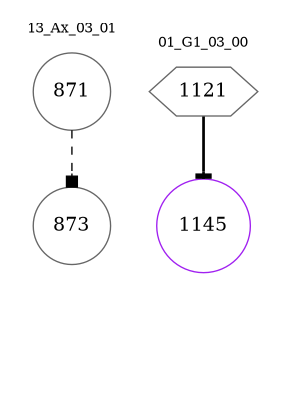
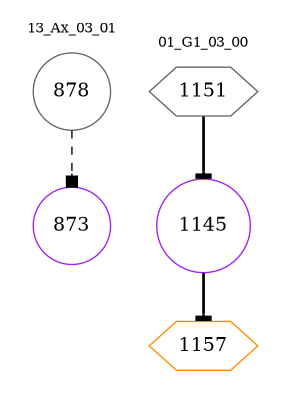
node "871": label "871" -> "878"
node "1121": label "1121" -> "1151"
node "873": color gray40 -> purple
node "1157": added
